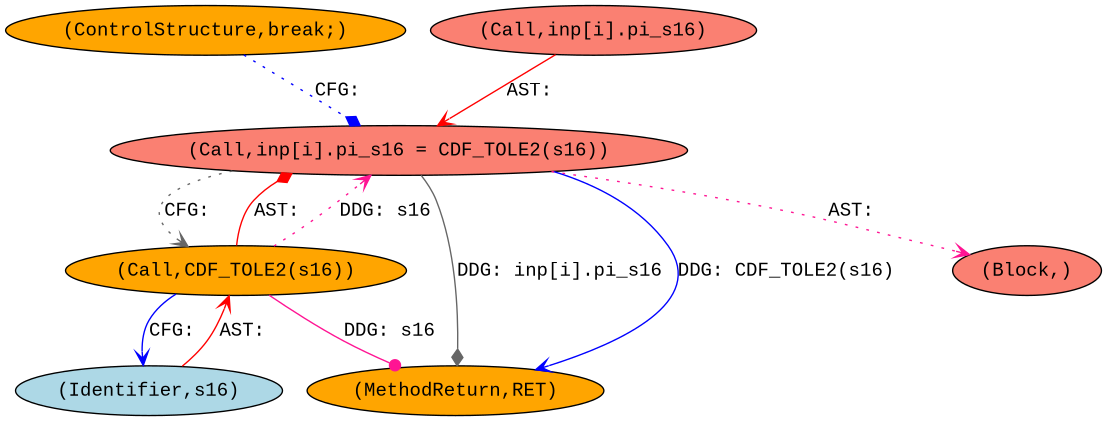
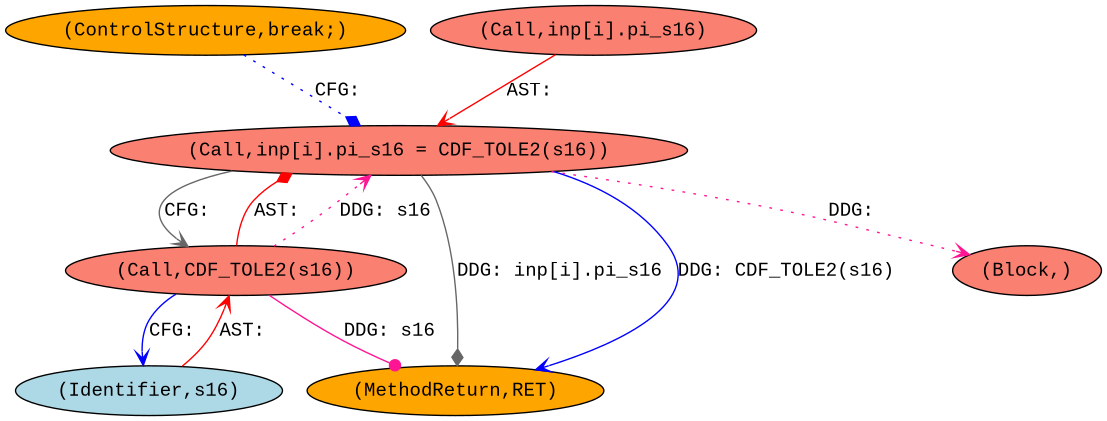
edge "(Call,inp[i].pi_s16 = CDF_TOLE2(s16))" -> "(Call,CDF_TOLE2(s16))": style dotted -> solid
edge "(Call,inp[i].pi_s16 = CDF_TOLE2(s16))" -> "(Block,)": label "AST: " -> "DDG: "
node "(Call,CDF_TOLE2(s16))": fillcolor orange -> salmon
